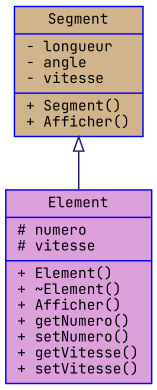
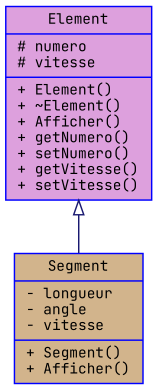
edge "Element" -> "Segment": reversed
